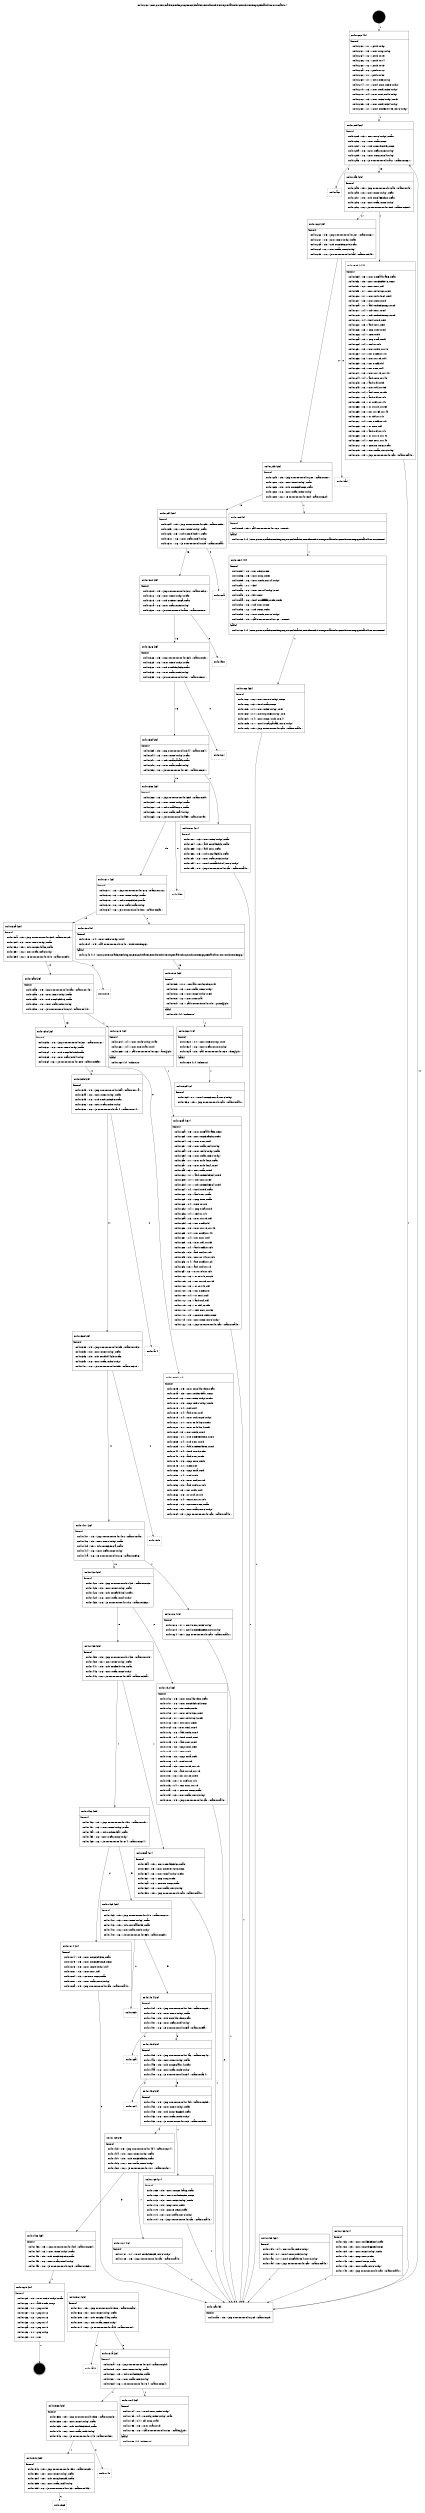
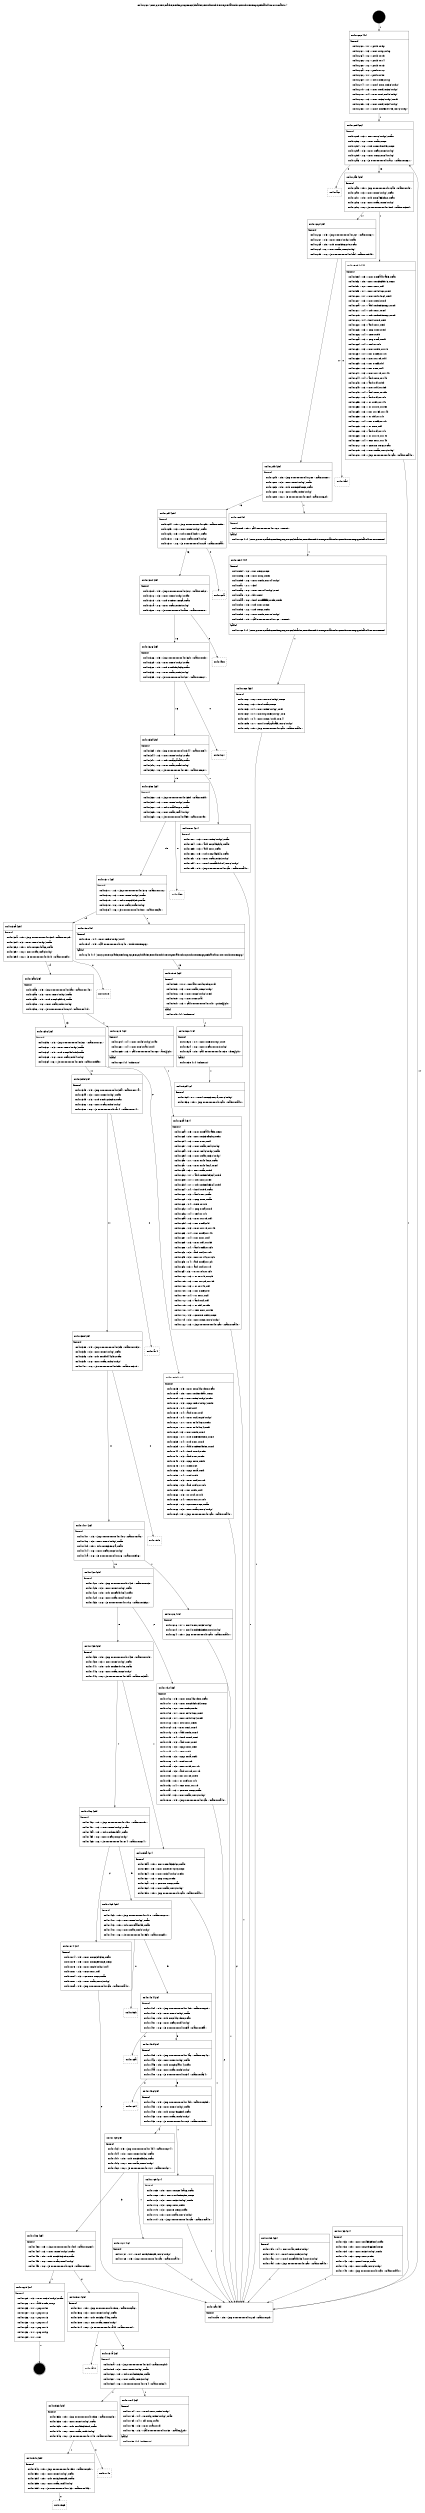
edge "0x401805 [111]" -> "0x401ca0 [5]": added, label "2"
edge "0x4014e8 [25]" -> "0x401501 [25]": added, label "2"
